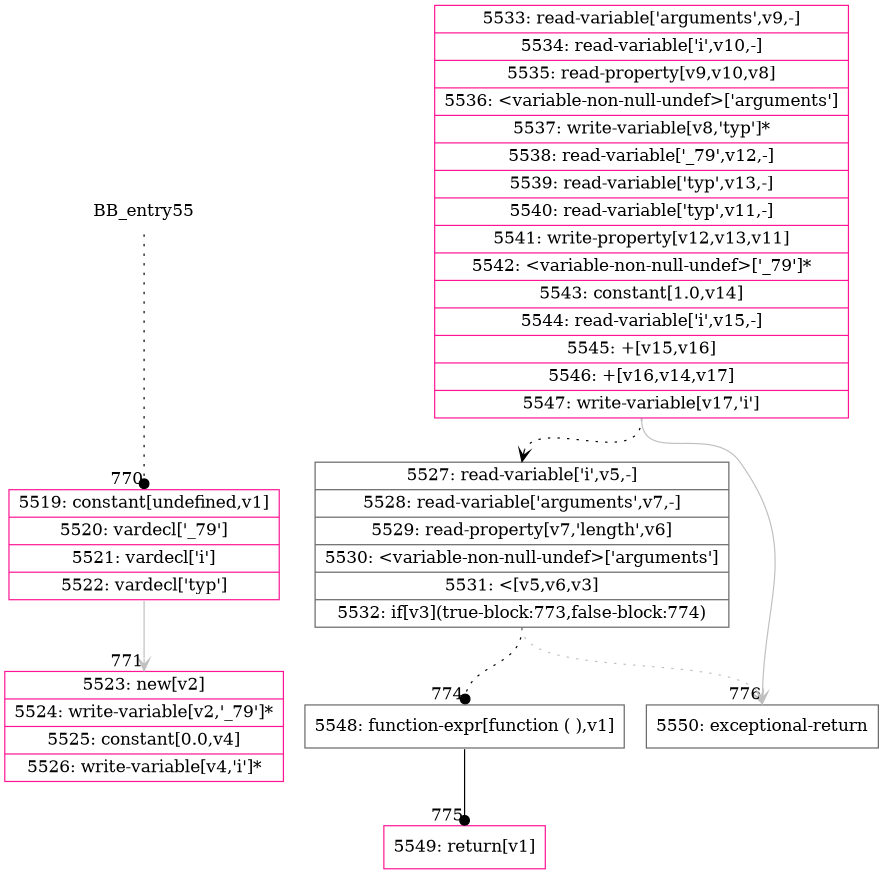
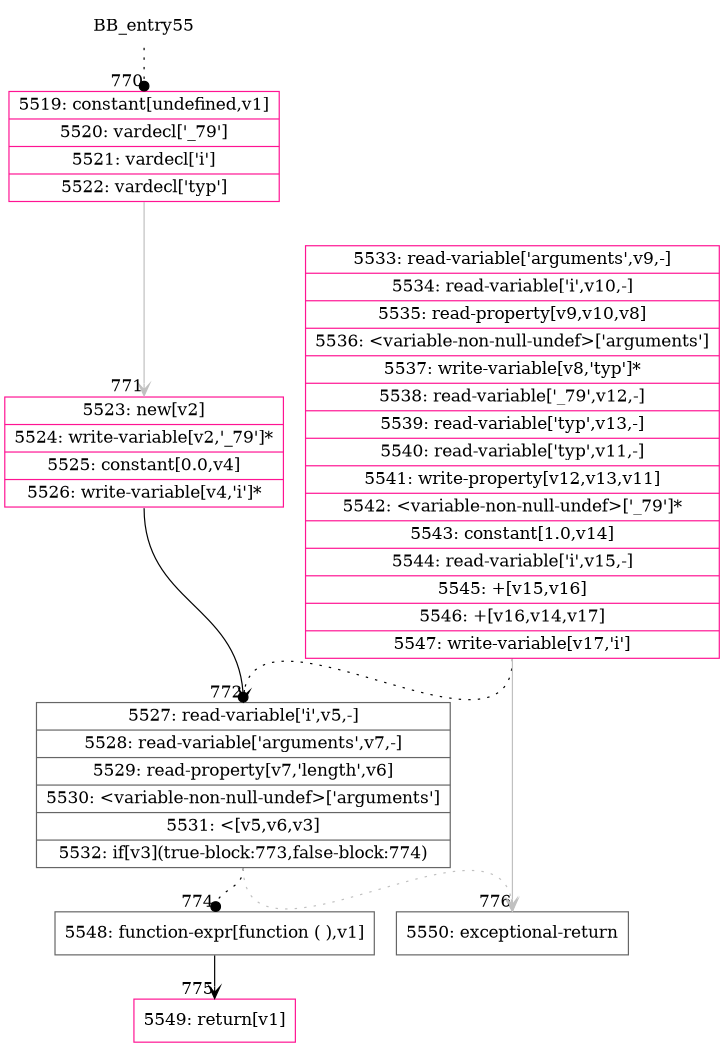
edge "5523: new[v2]" -> "5527: read-variable['i',v5,-]": added
edge "5548: function-expr[function ( ),v1]" -> "5549: return[v1]": arrowhead dot -> vee
